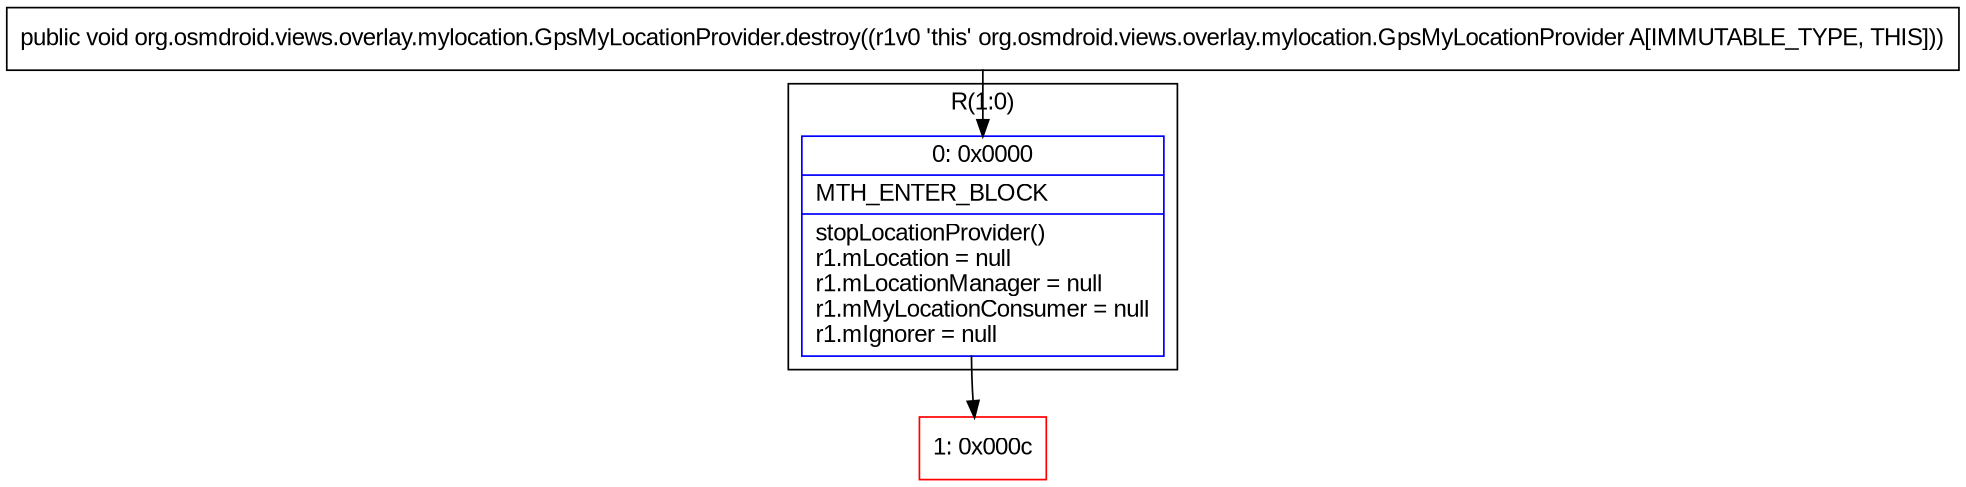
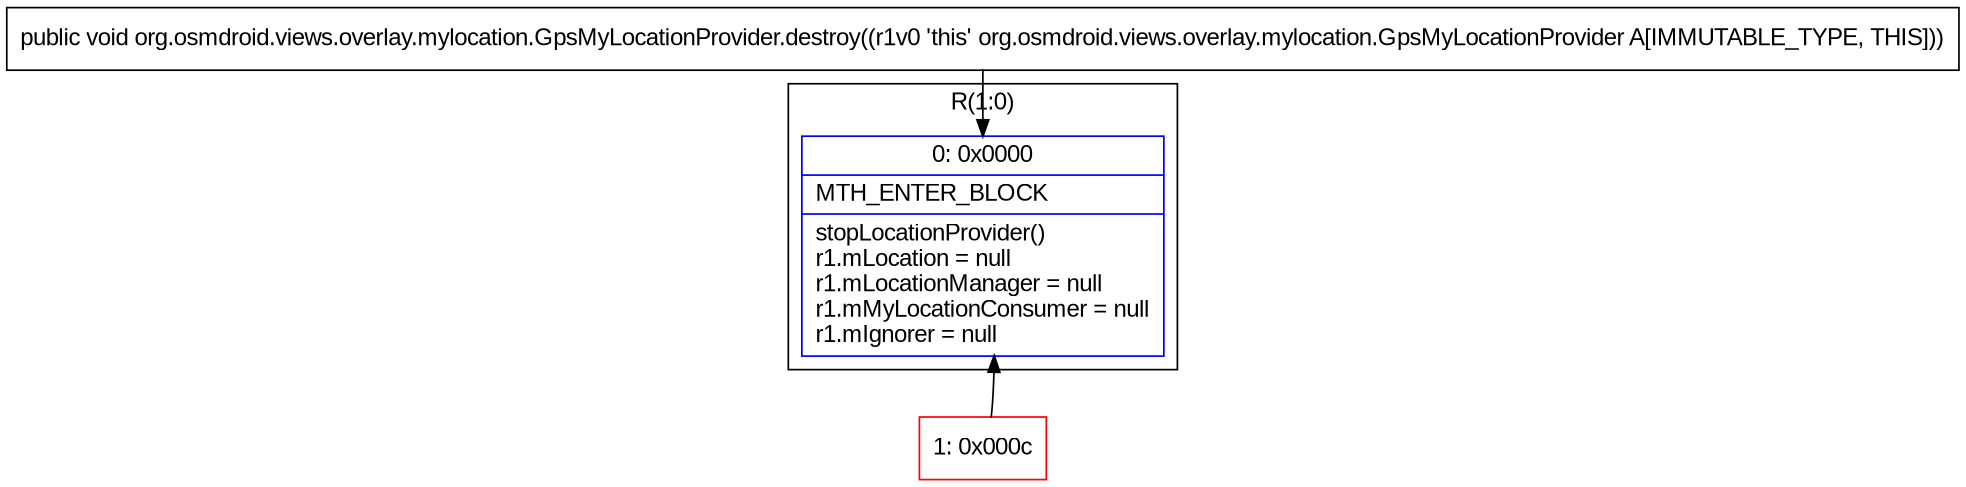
edge "0: 0x0000" -> "1: 0x000c": reversed
